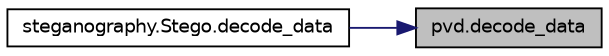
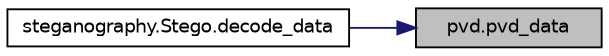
node "pvd.decode_data": label "pvd.decode_data" -> "pvd.pvd_data"
